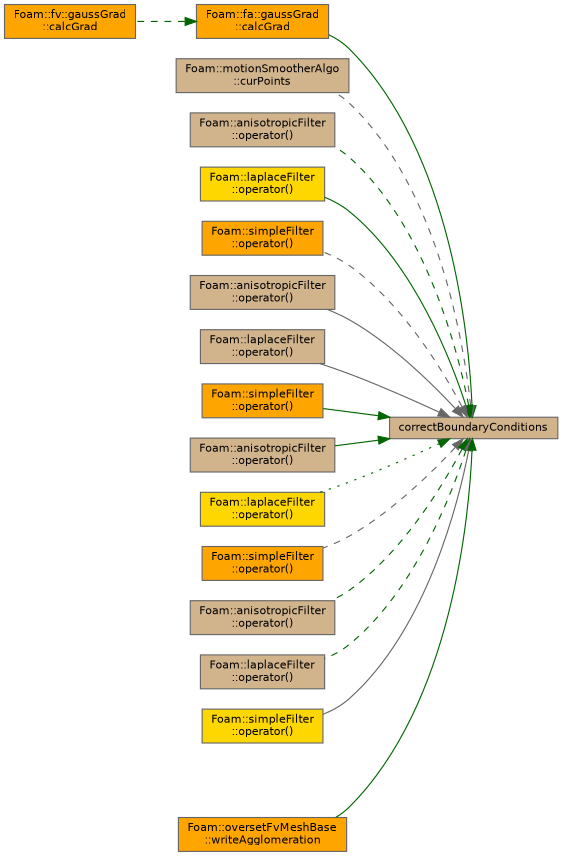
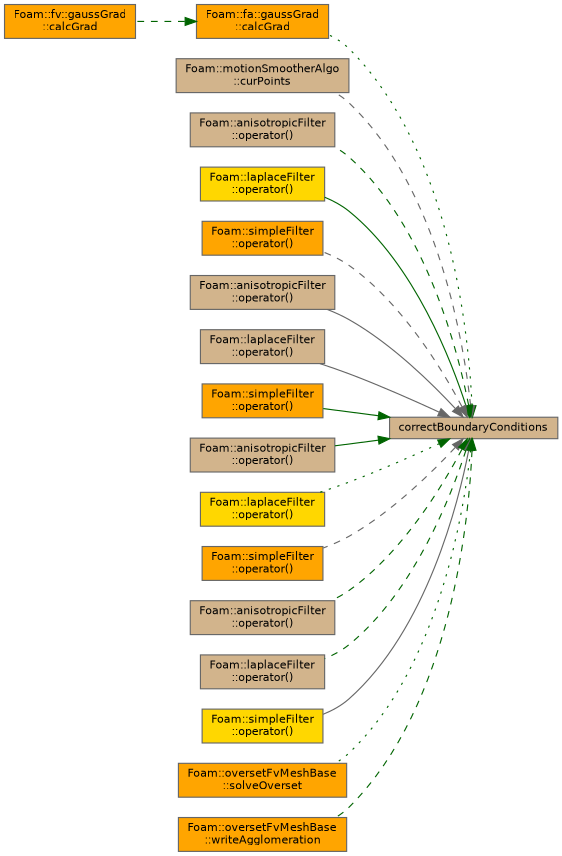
edge "Foam::fa::gaussGrad ::calcGrad" -> "correctBoundaryConditions": style solid -> dotted
edge "Foam::oversetFvMeshBase ::writeAgglomeration" -> "correctBoundaryConditions": style solid -> dashed
node "Foam::oversetFvMeshBase ::solveOverset": added
